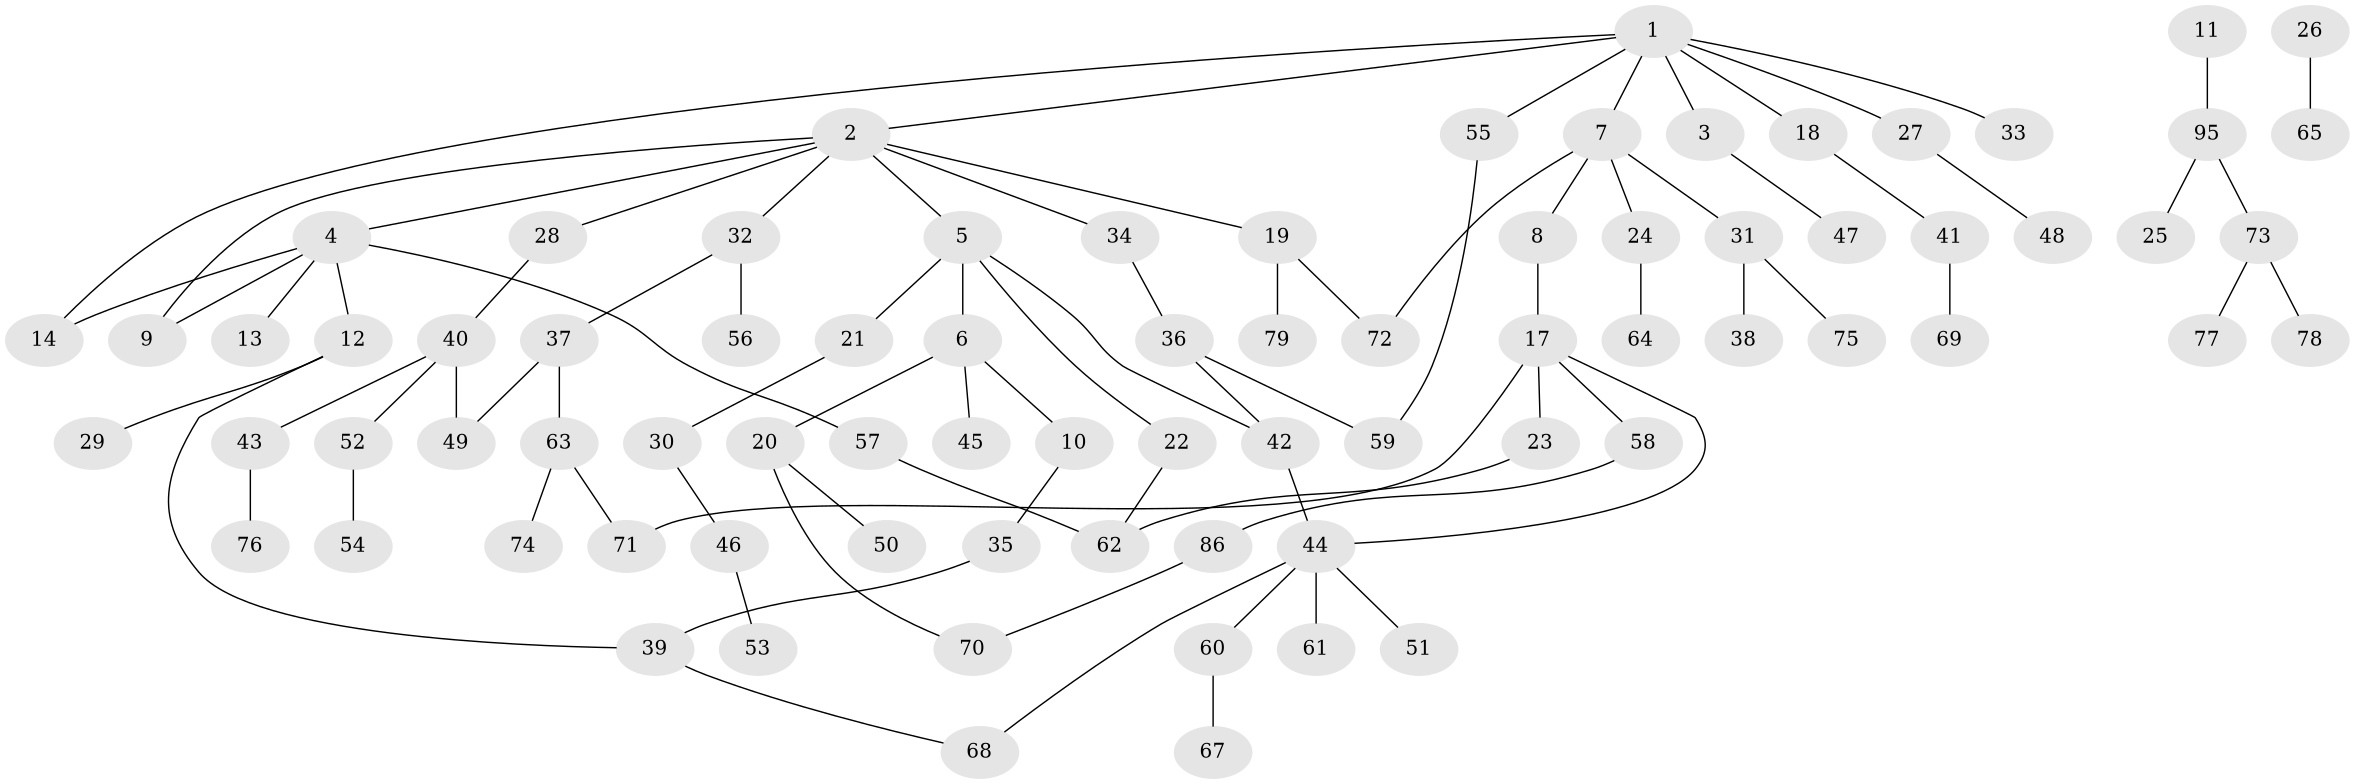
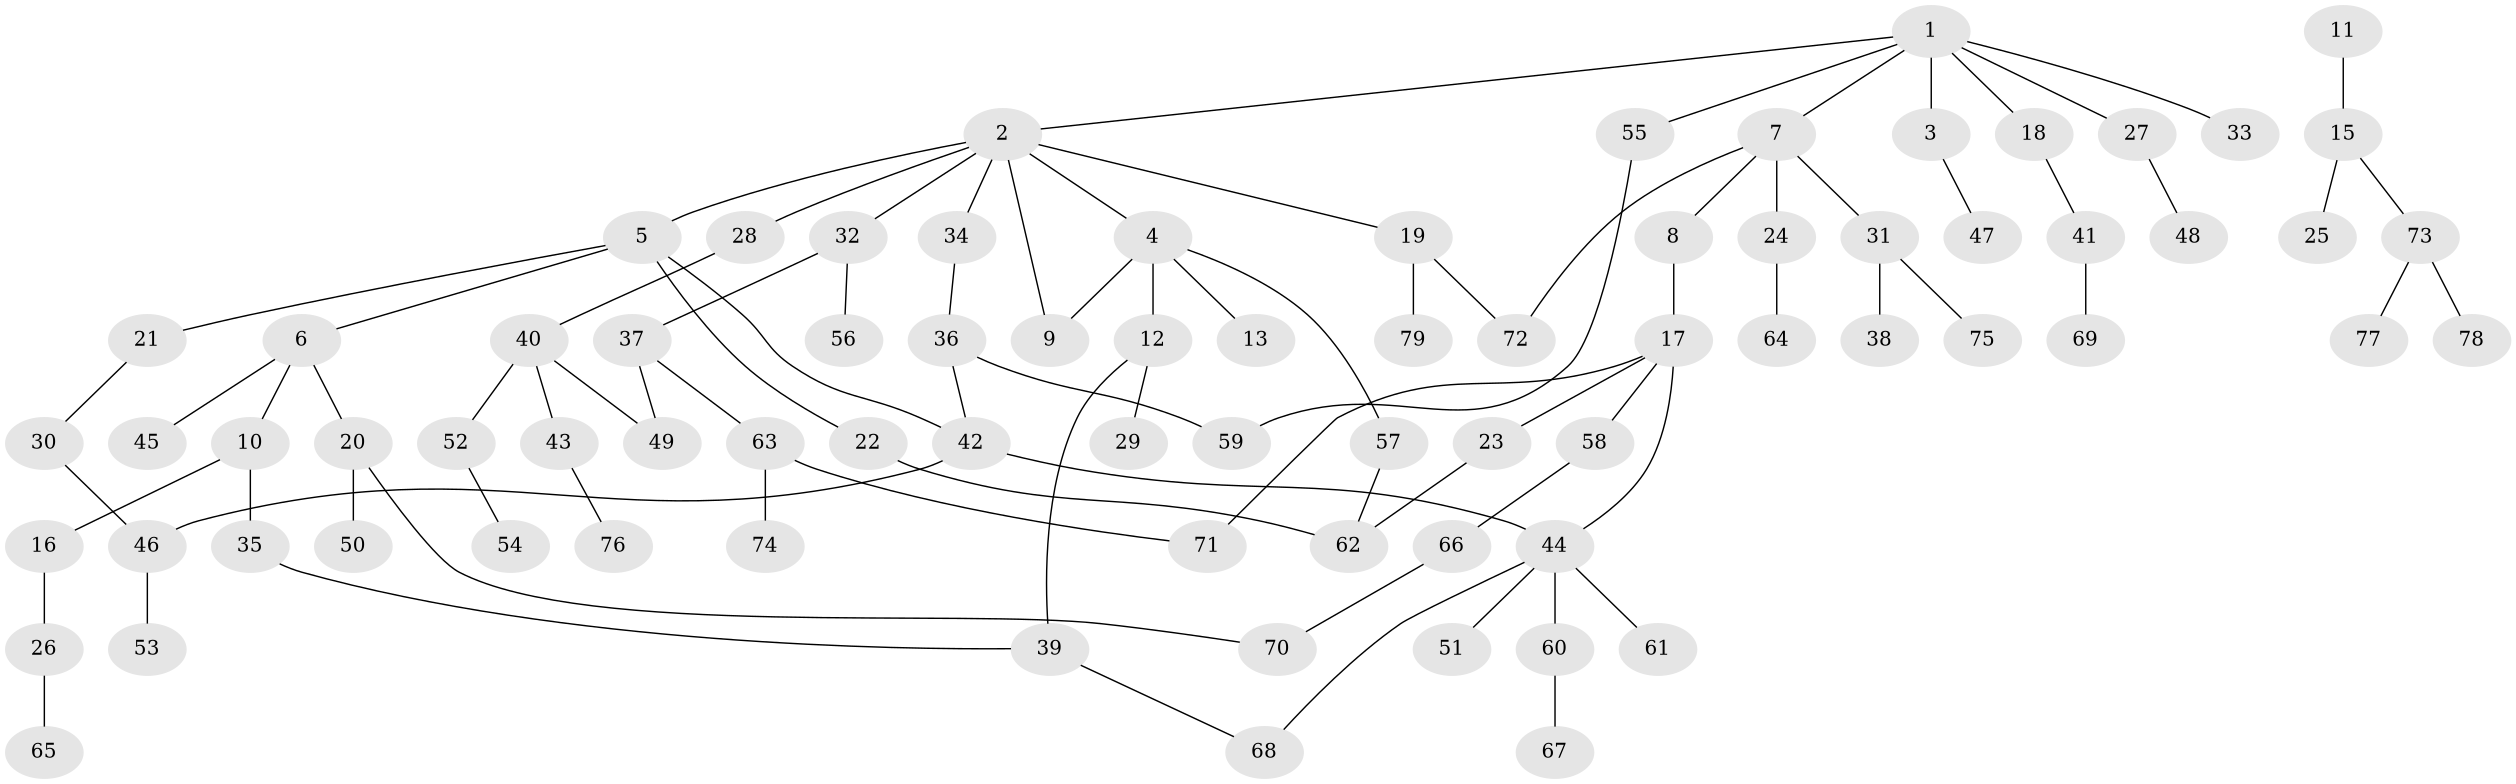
node "95": label "95" -> "15"
node "14": removed
edge "42" -- "46": added
node "16": added
node "86": label "86" -> "66"
